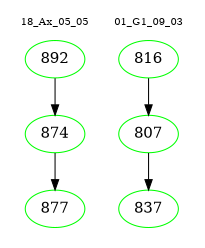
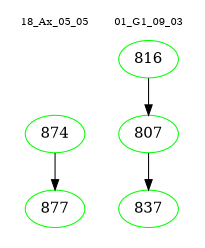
node "892": removed
